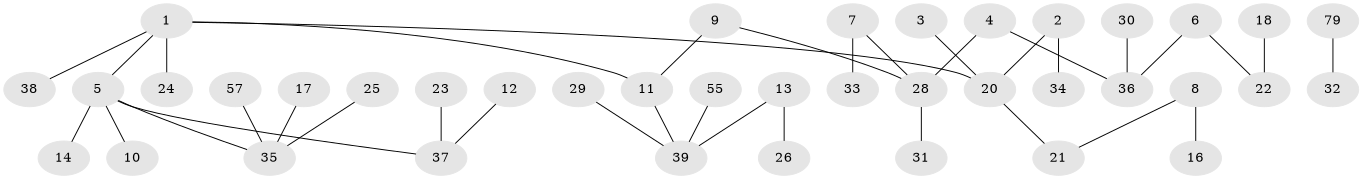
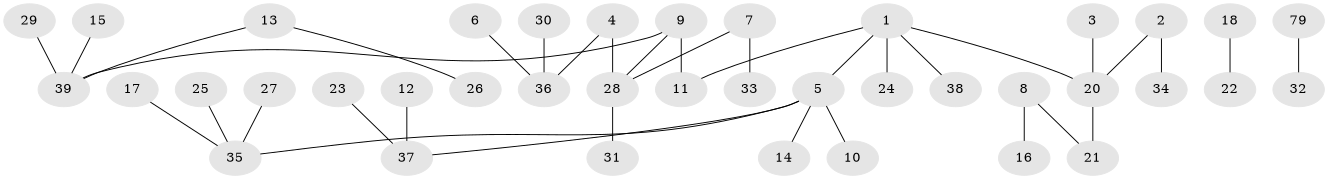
edge "6" -- "22": removed
node "57": label "57" -> "27"
node "55": label "55" -> "15"
edge "11" -- "39": now "9" -- "39"
